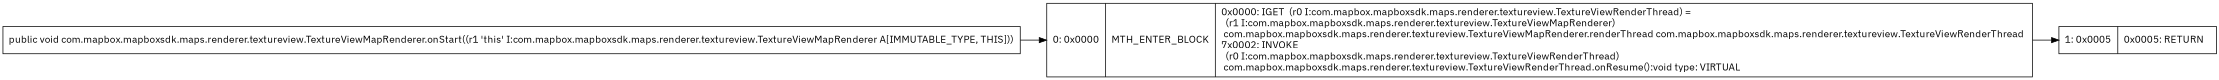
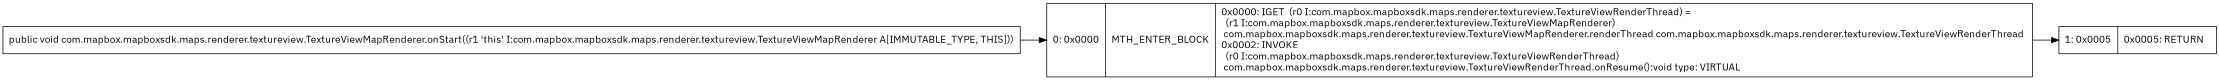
node "0: 0x0000": text "7x0002: INVOKE" -> "0x0002: INVOKE"
